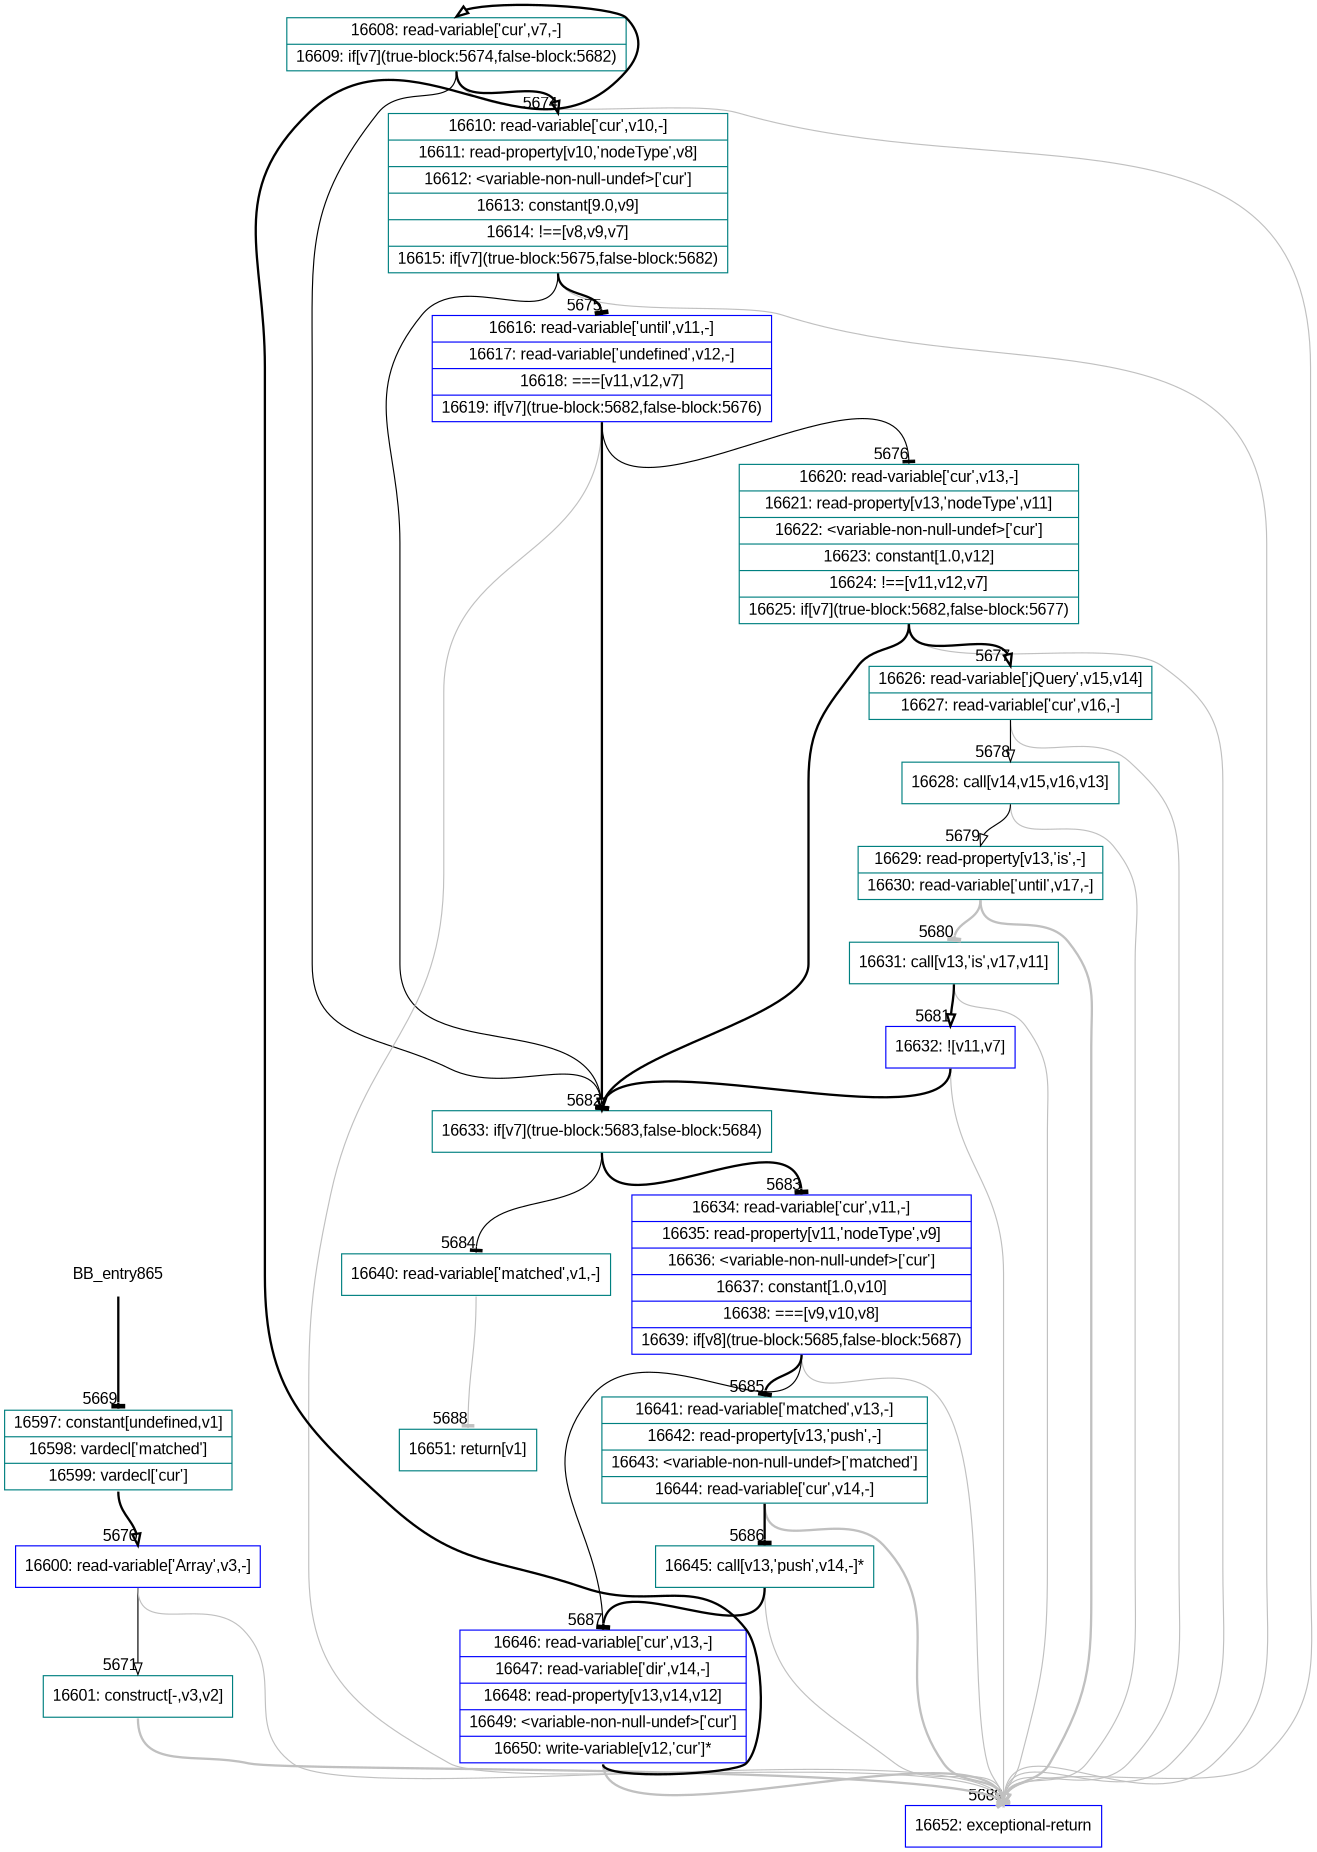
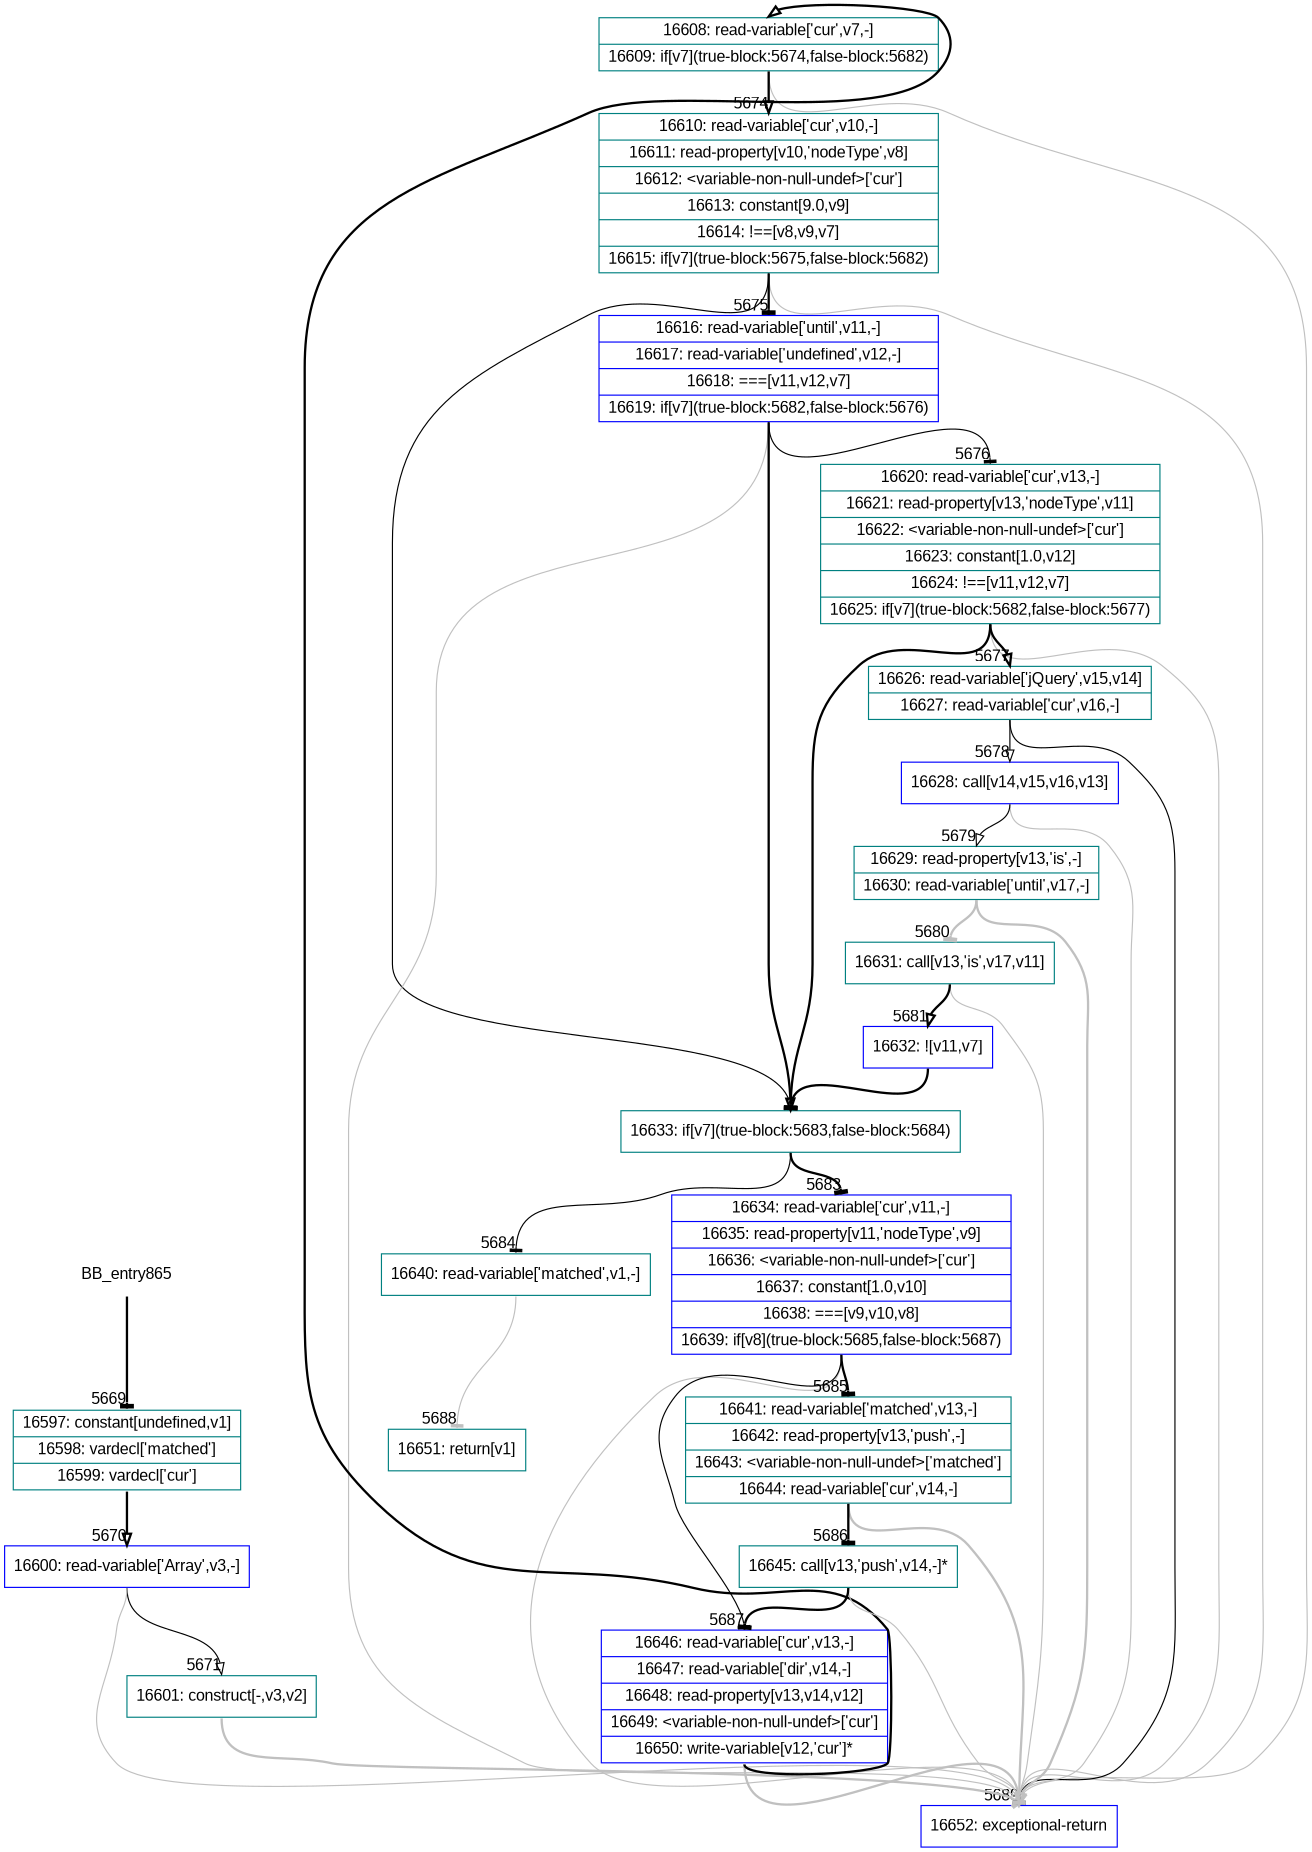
edge "16608: read-variable['cur',v7,-]" -> "16633: if[v7](true-block:5683,false-block:5684)": removed
node "16628: call[v14,v15,v16,v13]": color teal -> blue
edge "16626: read-variable['jQuery',v15,v14]" -> "16652: exceptional-return": color gray -> black
edge "16632: ![v11,v7]" -> "16652: exceptional-return": removed
